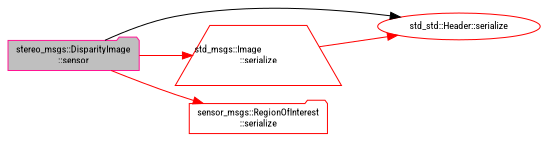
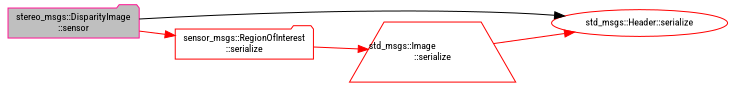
node "std_std::Header::serialize": label "std_std::Header::serialize" -> "std_msgs::Header::serialize"
edge "stereo_msgs::DisparityImage ::sensor" -> "std_msgs::Image ::serialize": now "sensor_msgs::RegionOfInterest ::serialize" -> "std_msgs::Image ::serialize"
